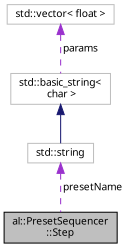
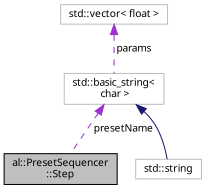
edge "al::PresetSequencer ::Step" -> "std::string": now "al::PresetSequencer ::Step" -> "std::basic_string< char >"
